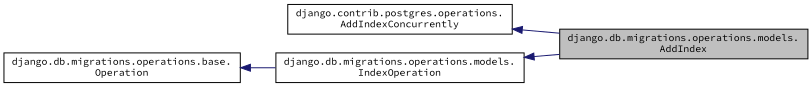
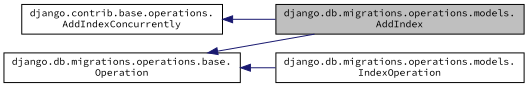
node "django.contrib.postgres.operations. AddIndexConcurrently": label "django.contrib.postgres.operations. AddIndexConcurrently" -> "django.contrib.base.operations. AddIndexConcurrently"
edge "django.db.migrations.operations.models. AddIndex" -> "django.db.migrations.operations.models. IndexOperation": now "django.db.migrations.operations.models. AddIndex" -> "django.db.migrations.operations.base. Operation"
